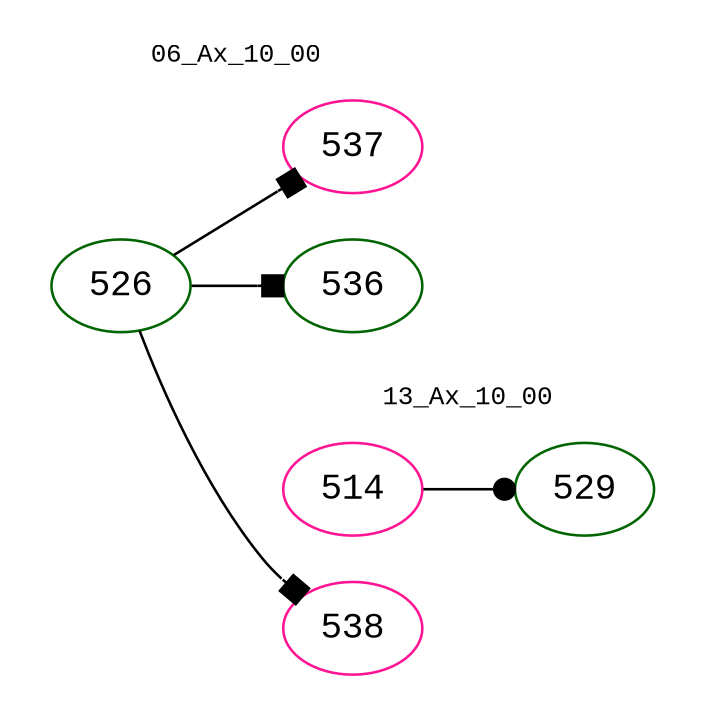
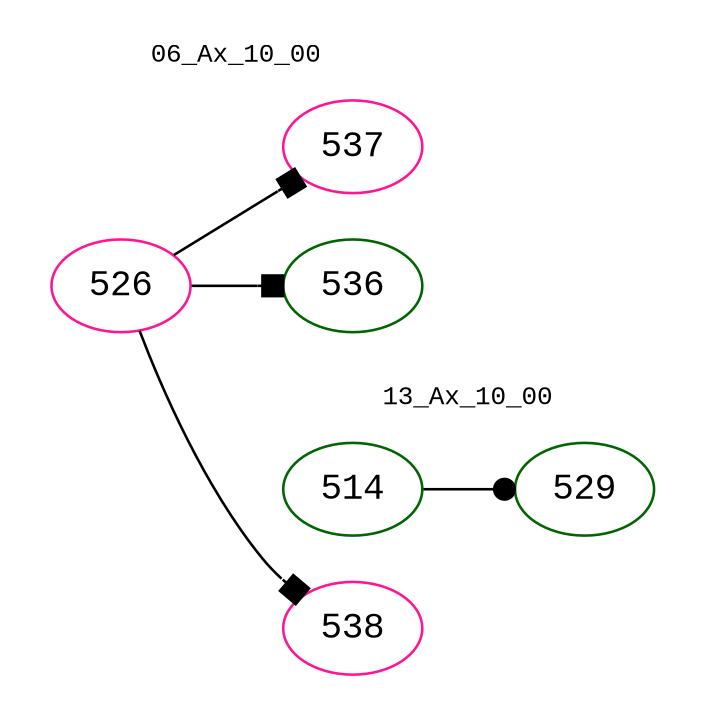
node "526": color darkgreen -> deeppink
node "514": color deeppink -> darkgreen
